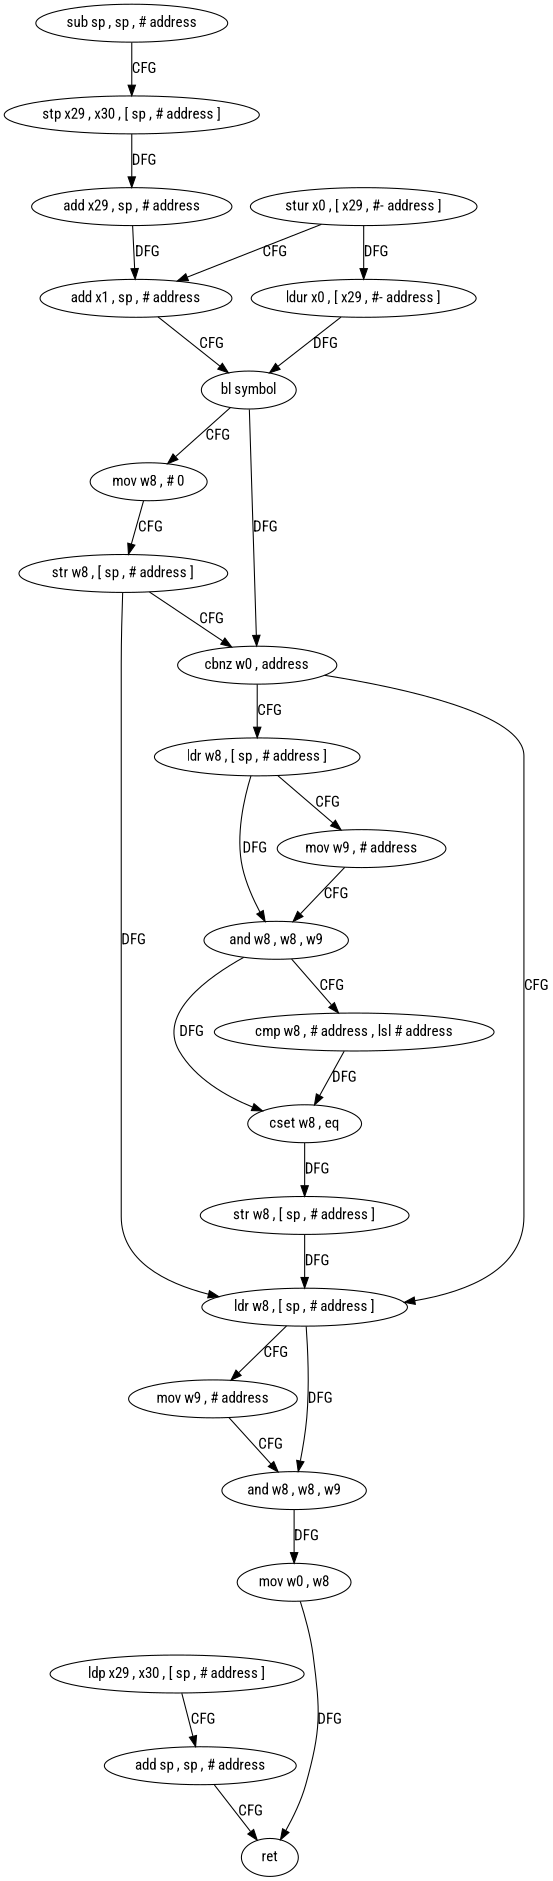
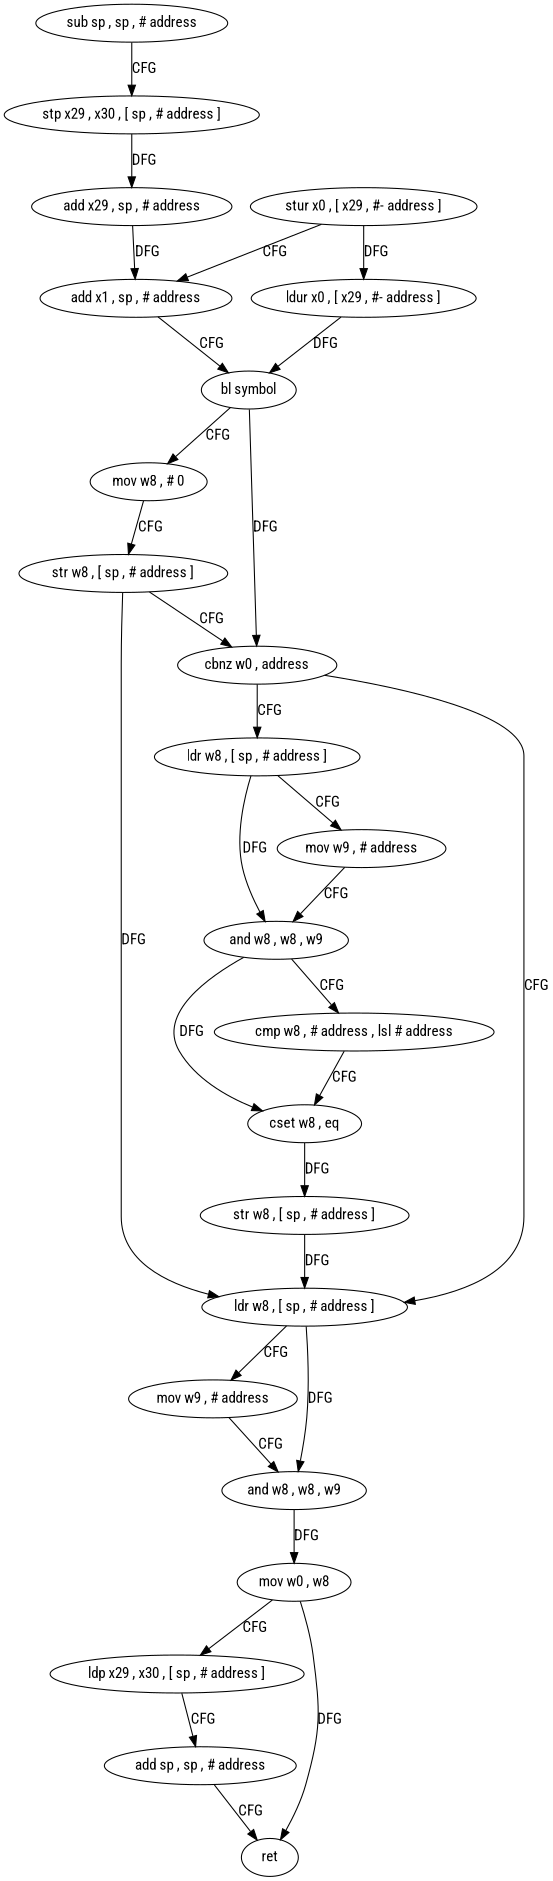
edge "cmp w8 , # address , lsl # address" -> "cset w8 , eq": label "DFG" -> "CFG"
edge "mov w0 , w8" -> "ldp x29 , x30 , [ sp , # address ]": added, label "CFG"
